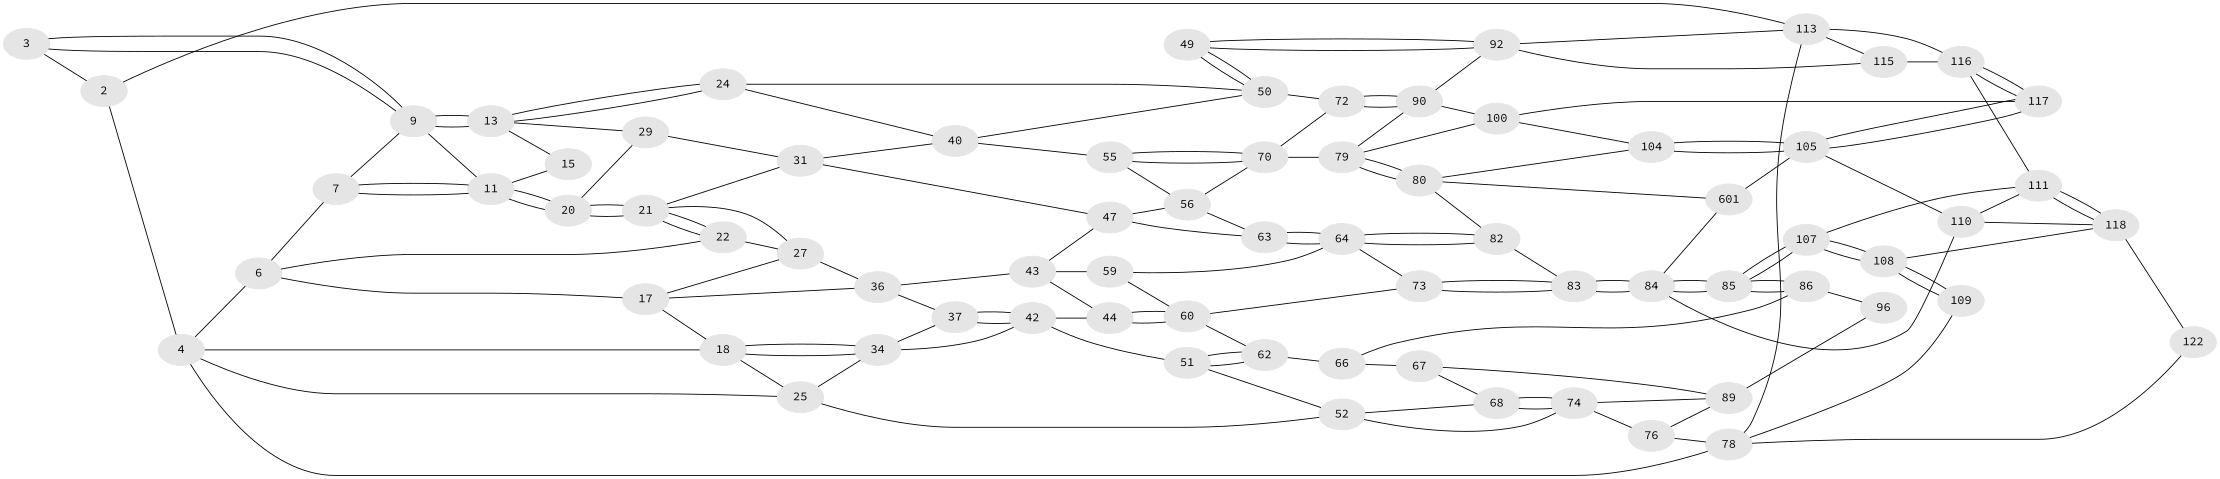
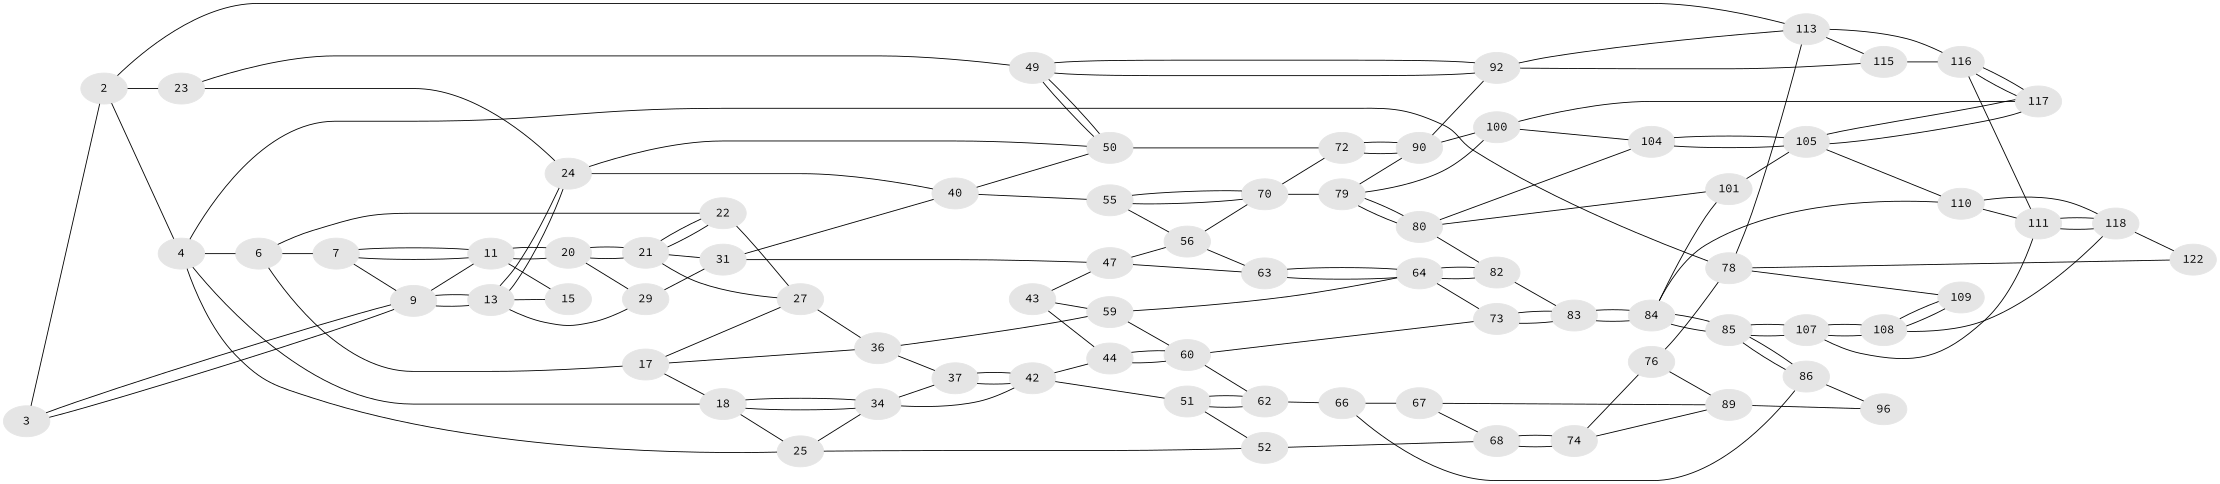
node "23": added
node "601": label "601" -> "101"
edge "43" -- "36": now "59" -- "36"
edge "74" -- "52": removed
